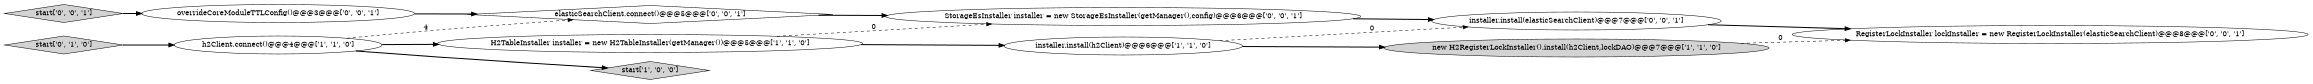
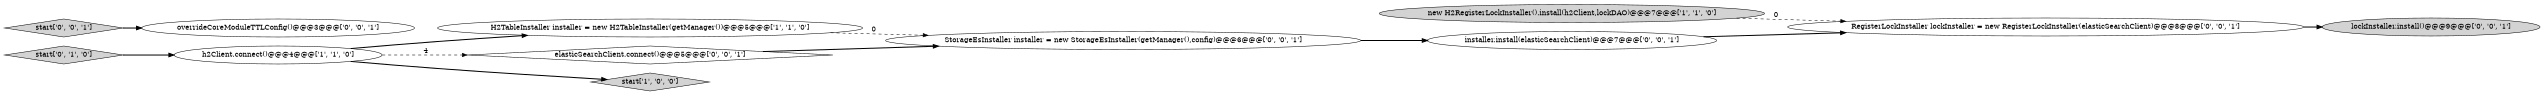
edge "overrideCoreModuleTTLConfig()@@@3@@@['0', '0', '1']" -> "elasticSearchClient.connect()@@@5@@@['0', '0', '1']": removed
node "lockInstaller.install()@@@9@@@['0', '0', '1']": added
node "installer.install(h2Client)@@@6@@@['1', '1', '0']": removed
